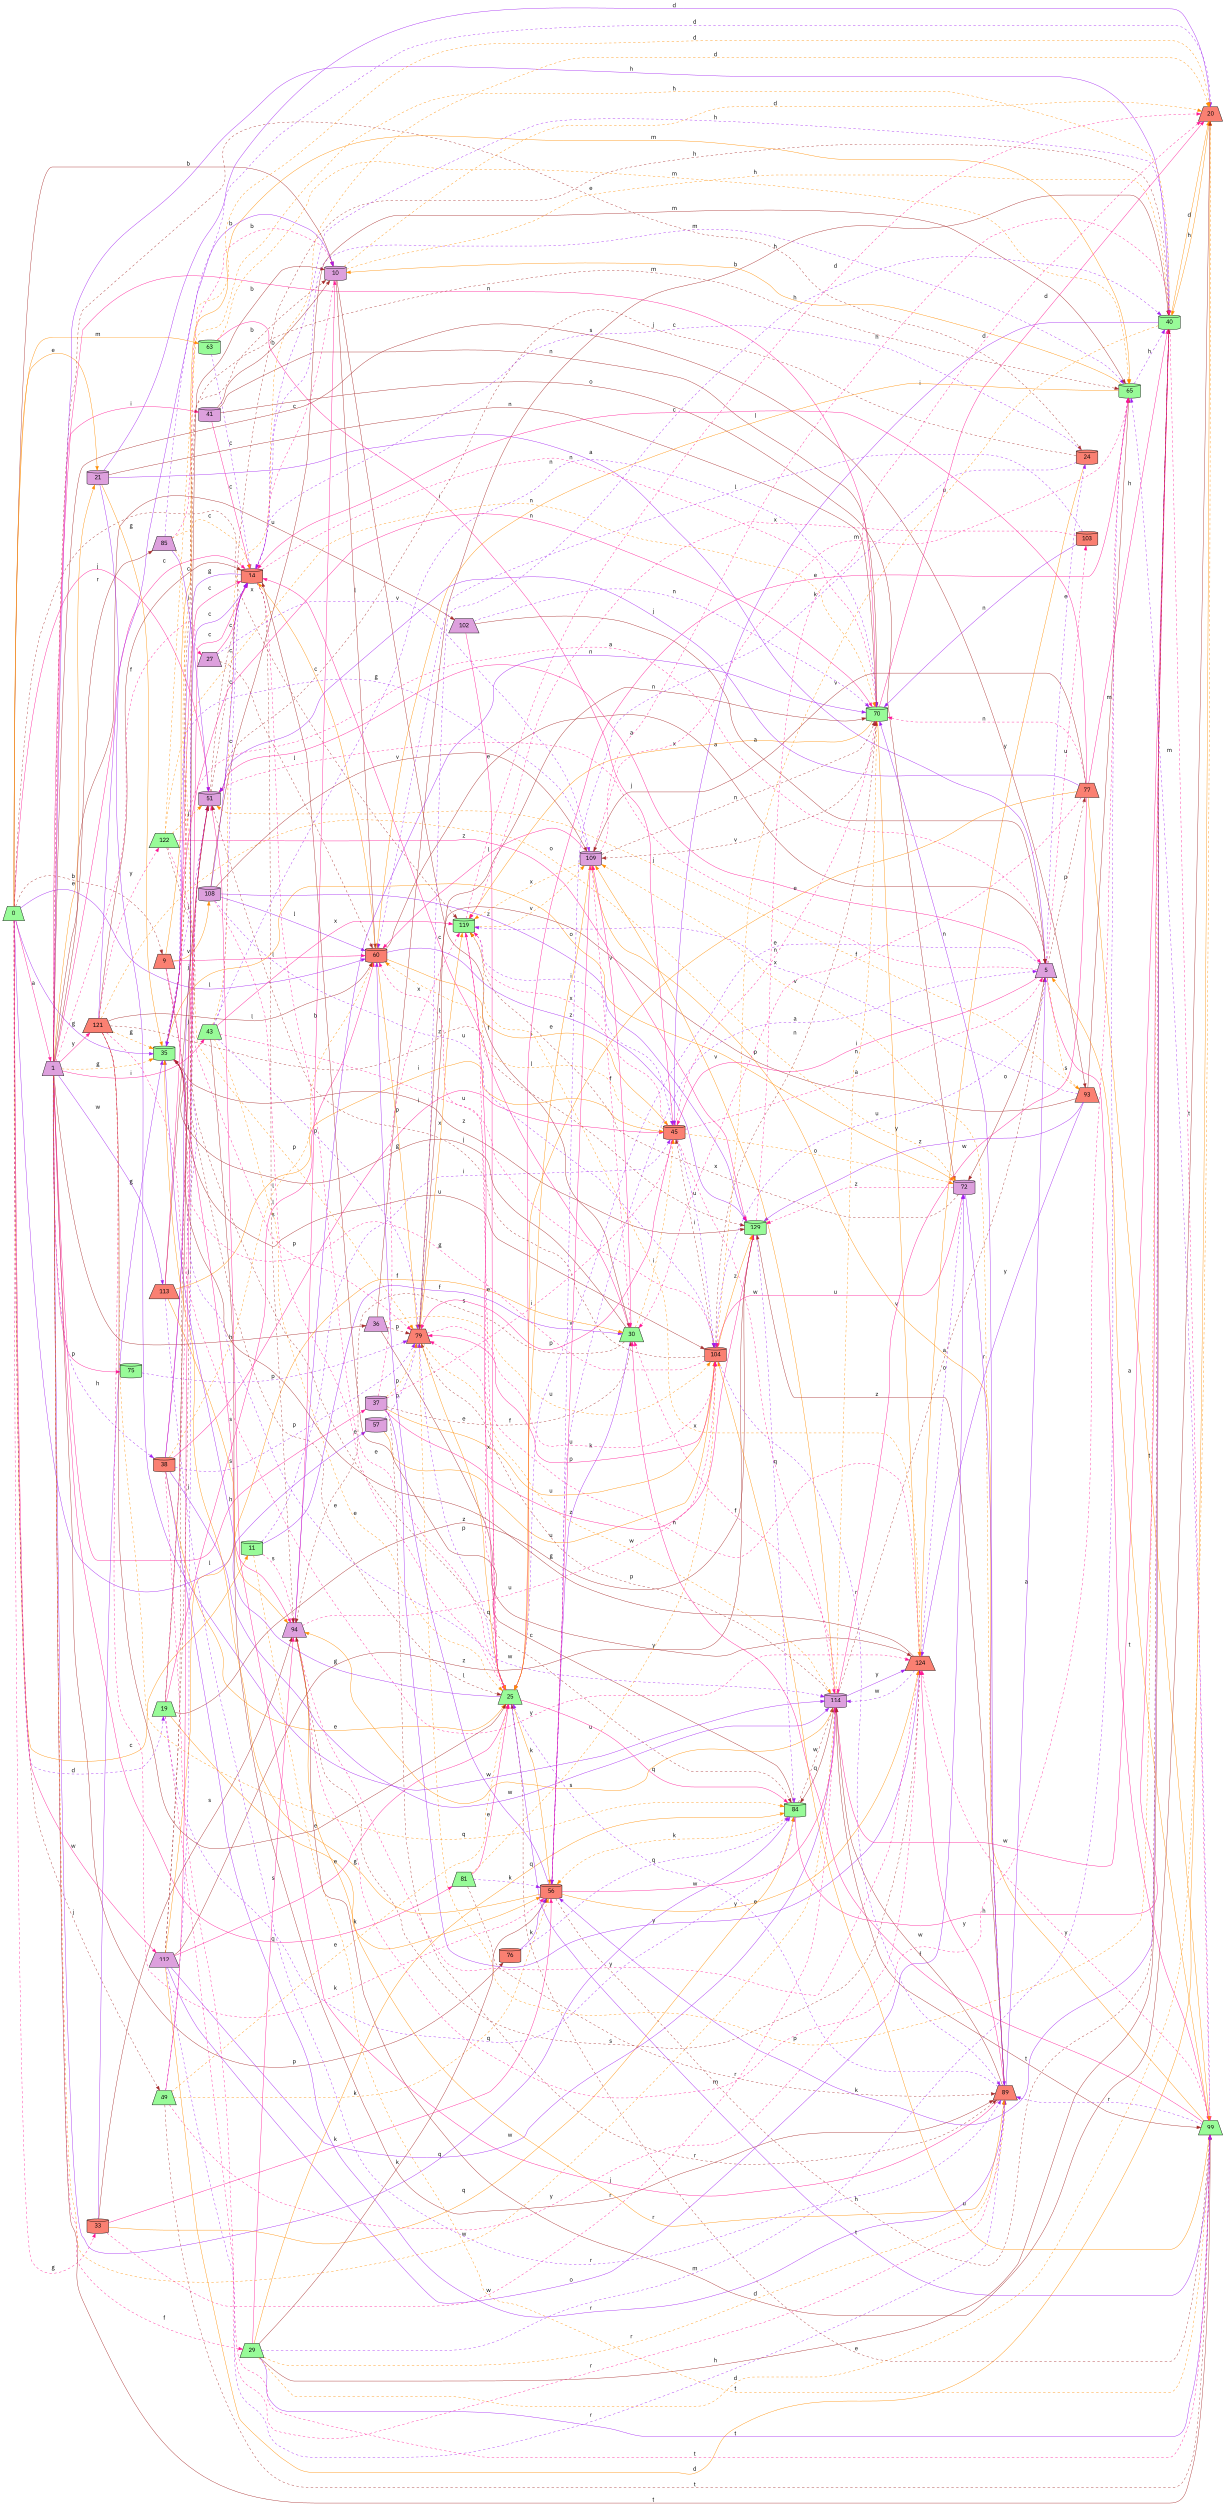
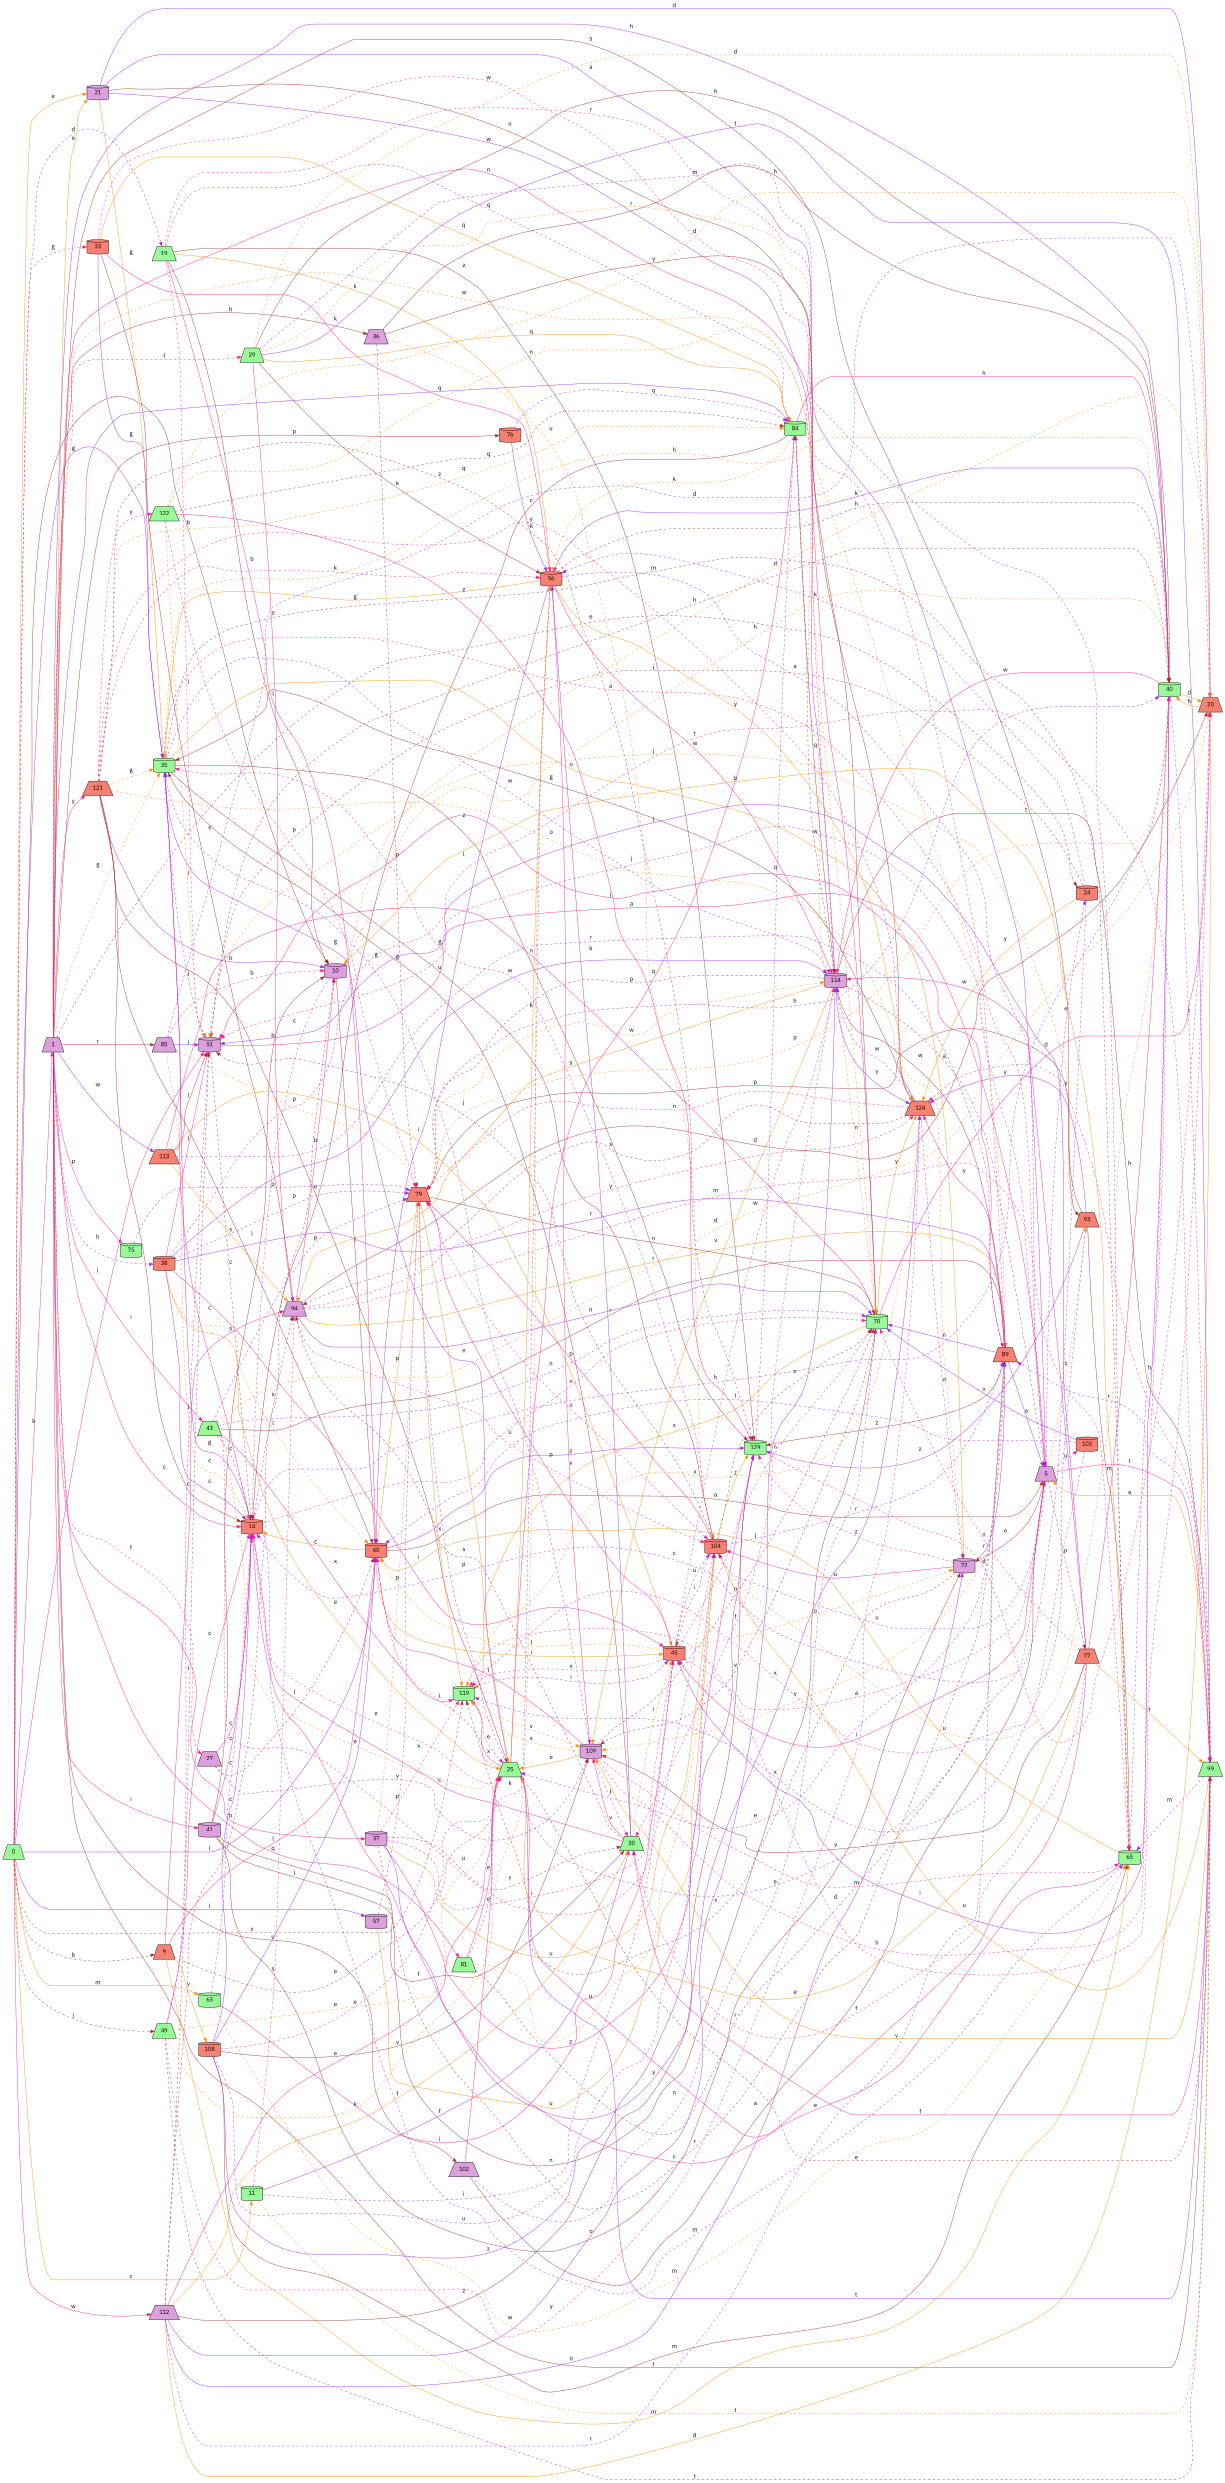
edge "10" -> "30": now "41" -> "30"
node "108": fillcolor plum -> salmon
